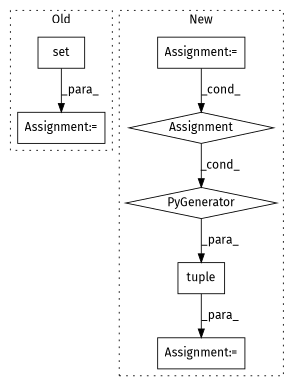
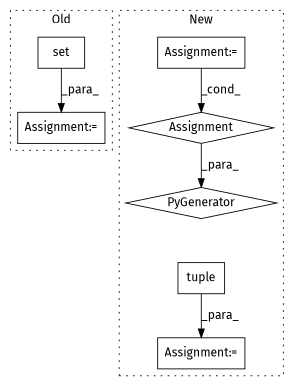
edge "Assignment" -> "PyGenerator": label "_cond_" -> "_para_"
edge "PyGenerator" -> "tuple": removed, label "_para_"
